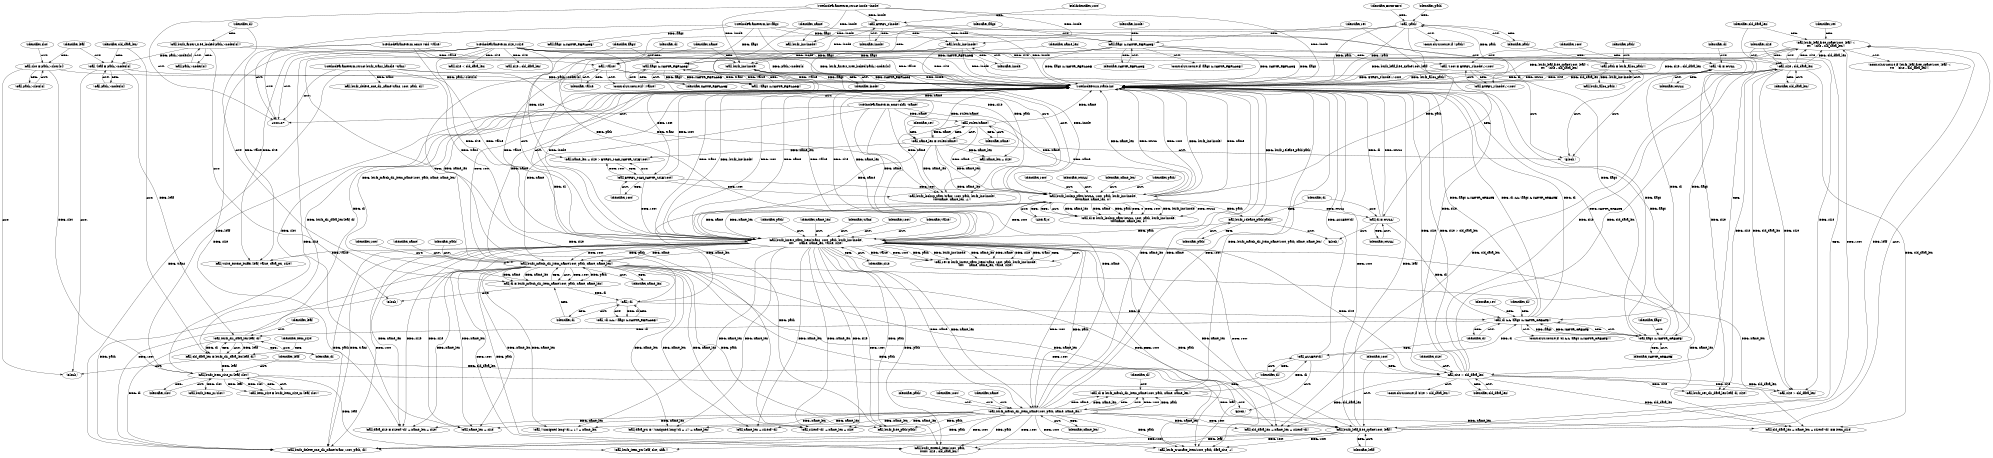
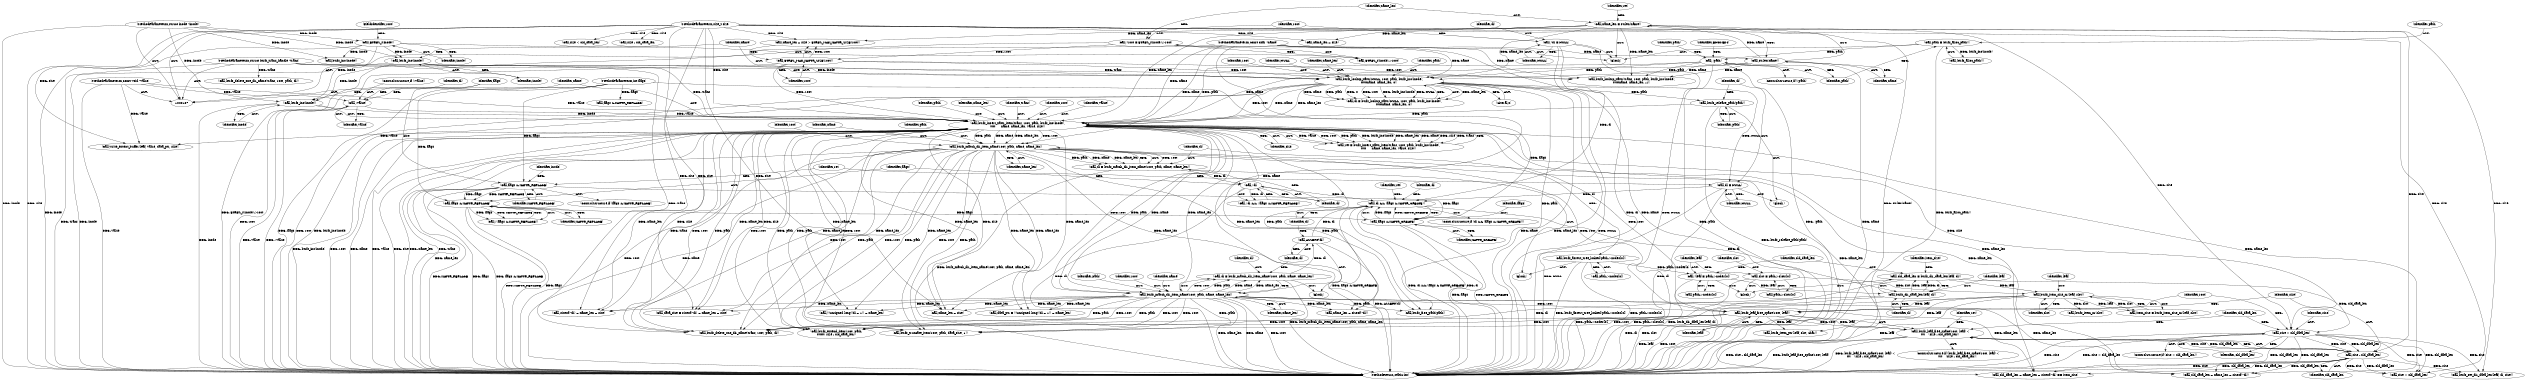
edge "(Call,!value)" -> "(ControlStructure,if (!value))": reversed
edge "(MethodReturn,static int)" -> "(MethodParameterIn,const char *name)": reversed
